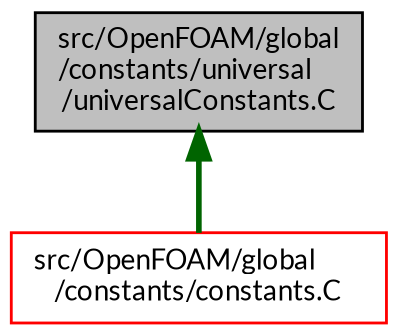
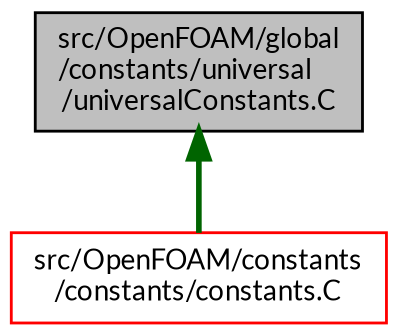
node "src/OpenFOAM/global /constants/constants.C": label "src/OpenFOAM/global /constants/constants.C" -> "src/OpenFOAM/constants /constants/constants.C"
